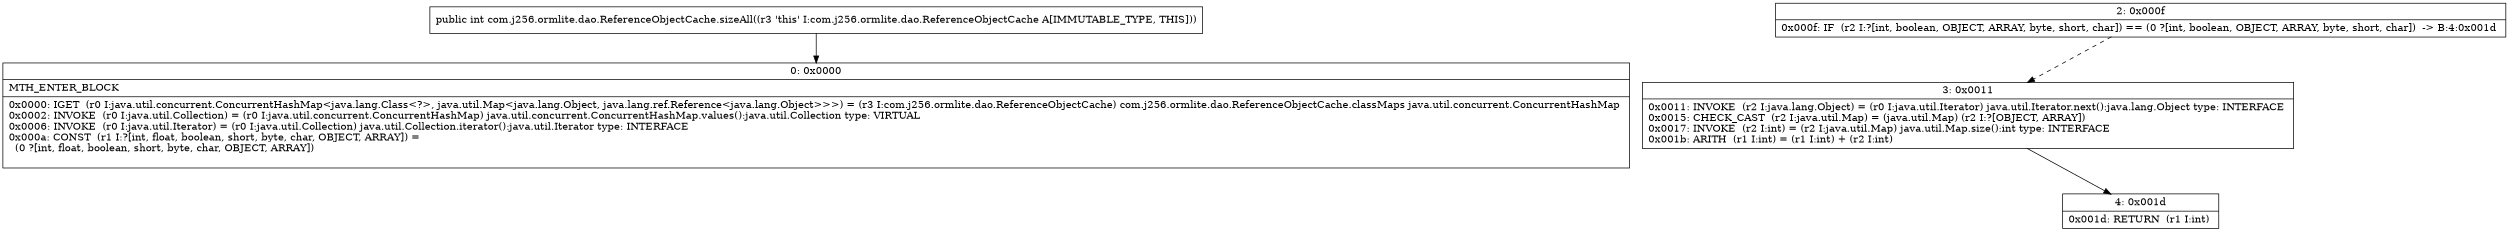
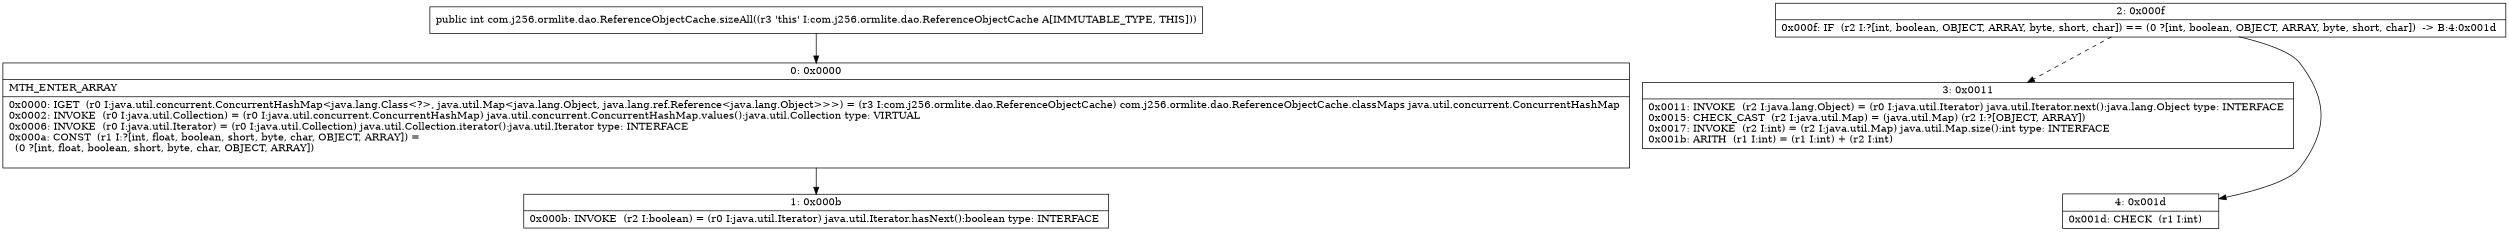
node "0: 0x0000": text "MTH_ENTER_BLOCK" -> "MTH_ENTER_ARRAY"
edge "3: 0x0011" -> "4: 0x001d": now "2: 0x000f" -> "4: 0x001d"
node "1: 0x000b": added
node "4: 0x001d": text "0x001d: RETURN  (r1 I:int)" -> "0x001d: CHECK  (r1 I:int)"
